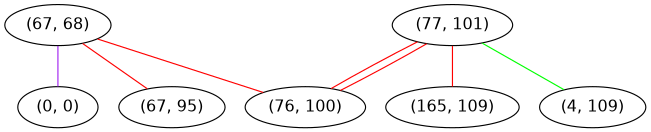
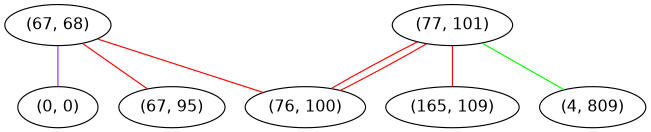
node "(4, 109)": label "(4, 109)" -> "(4, 809)"
